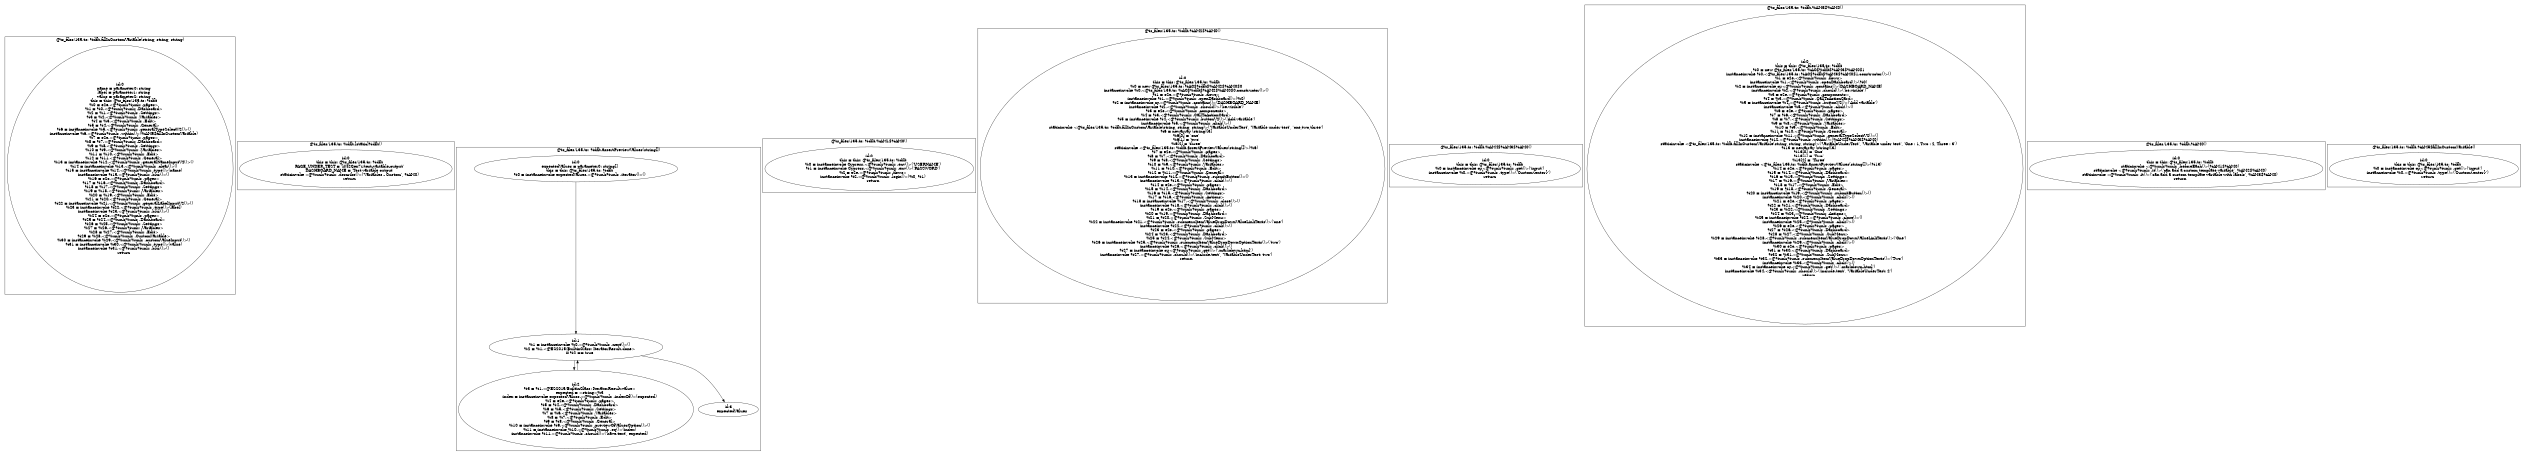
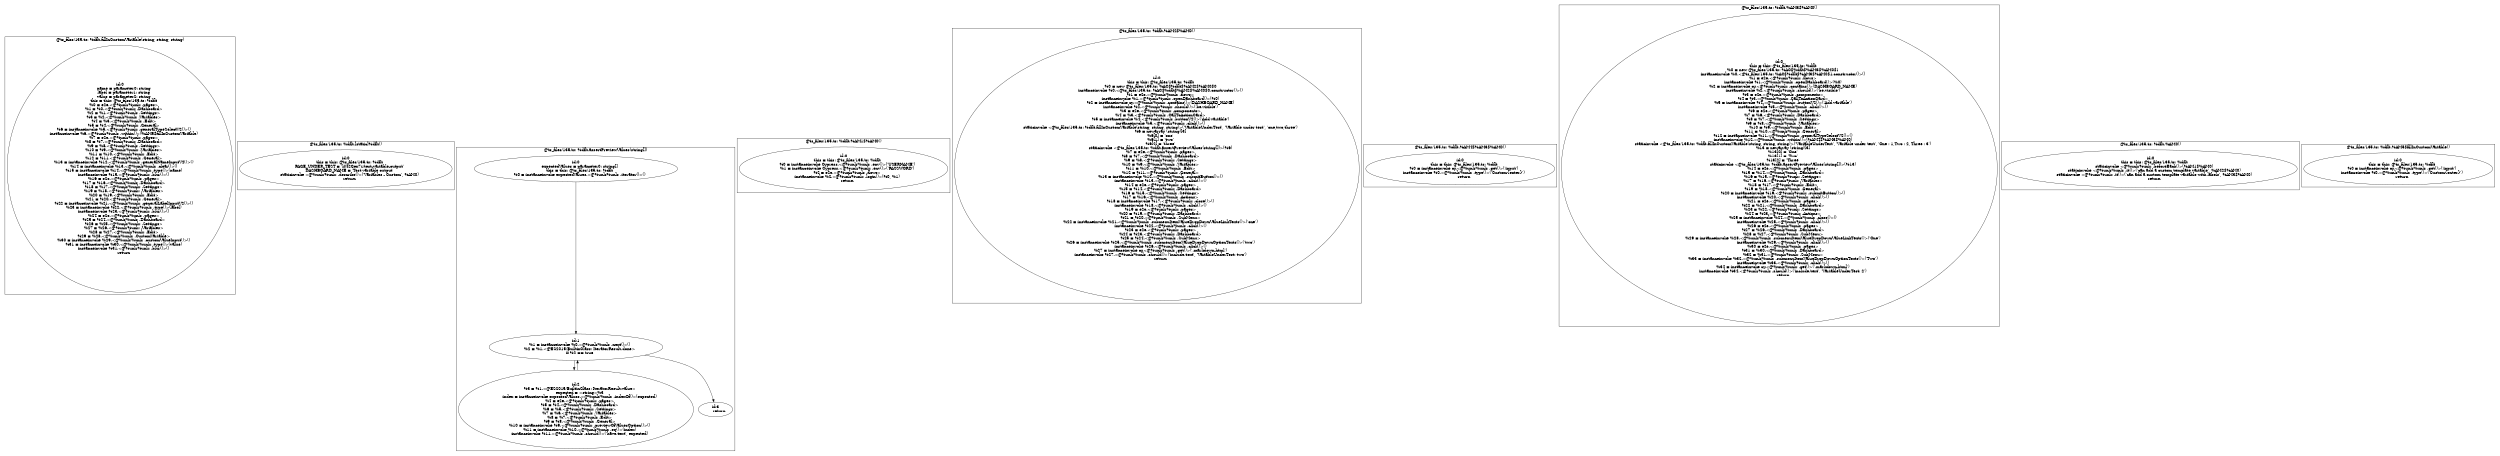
node "id:3 expectedValues": label "id:3 expectedValues" -> "id:3 return"
